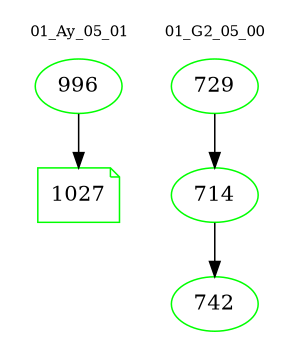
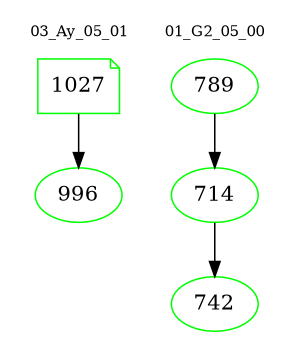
cluster "01_Ay_05_01": label "01_Ay_05_01" -> "03_Ay_05_01"
node "729": label "729" -> "789"
edge "996" -> "1027": reversed
